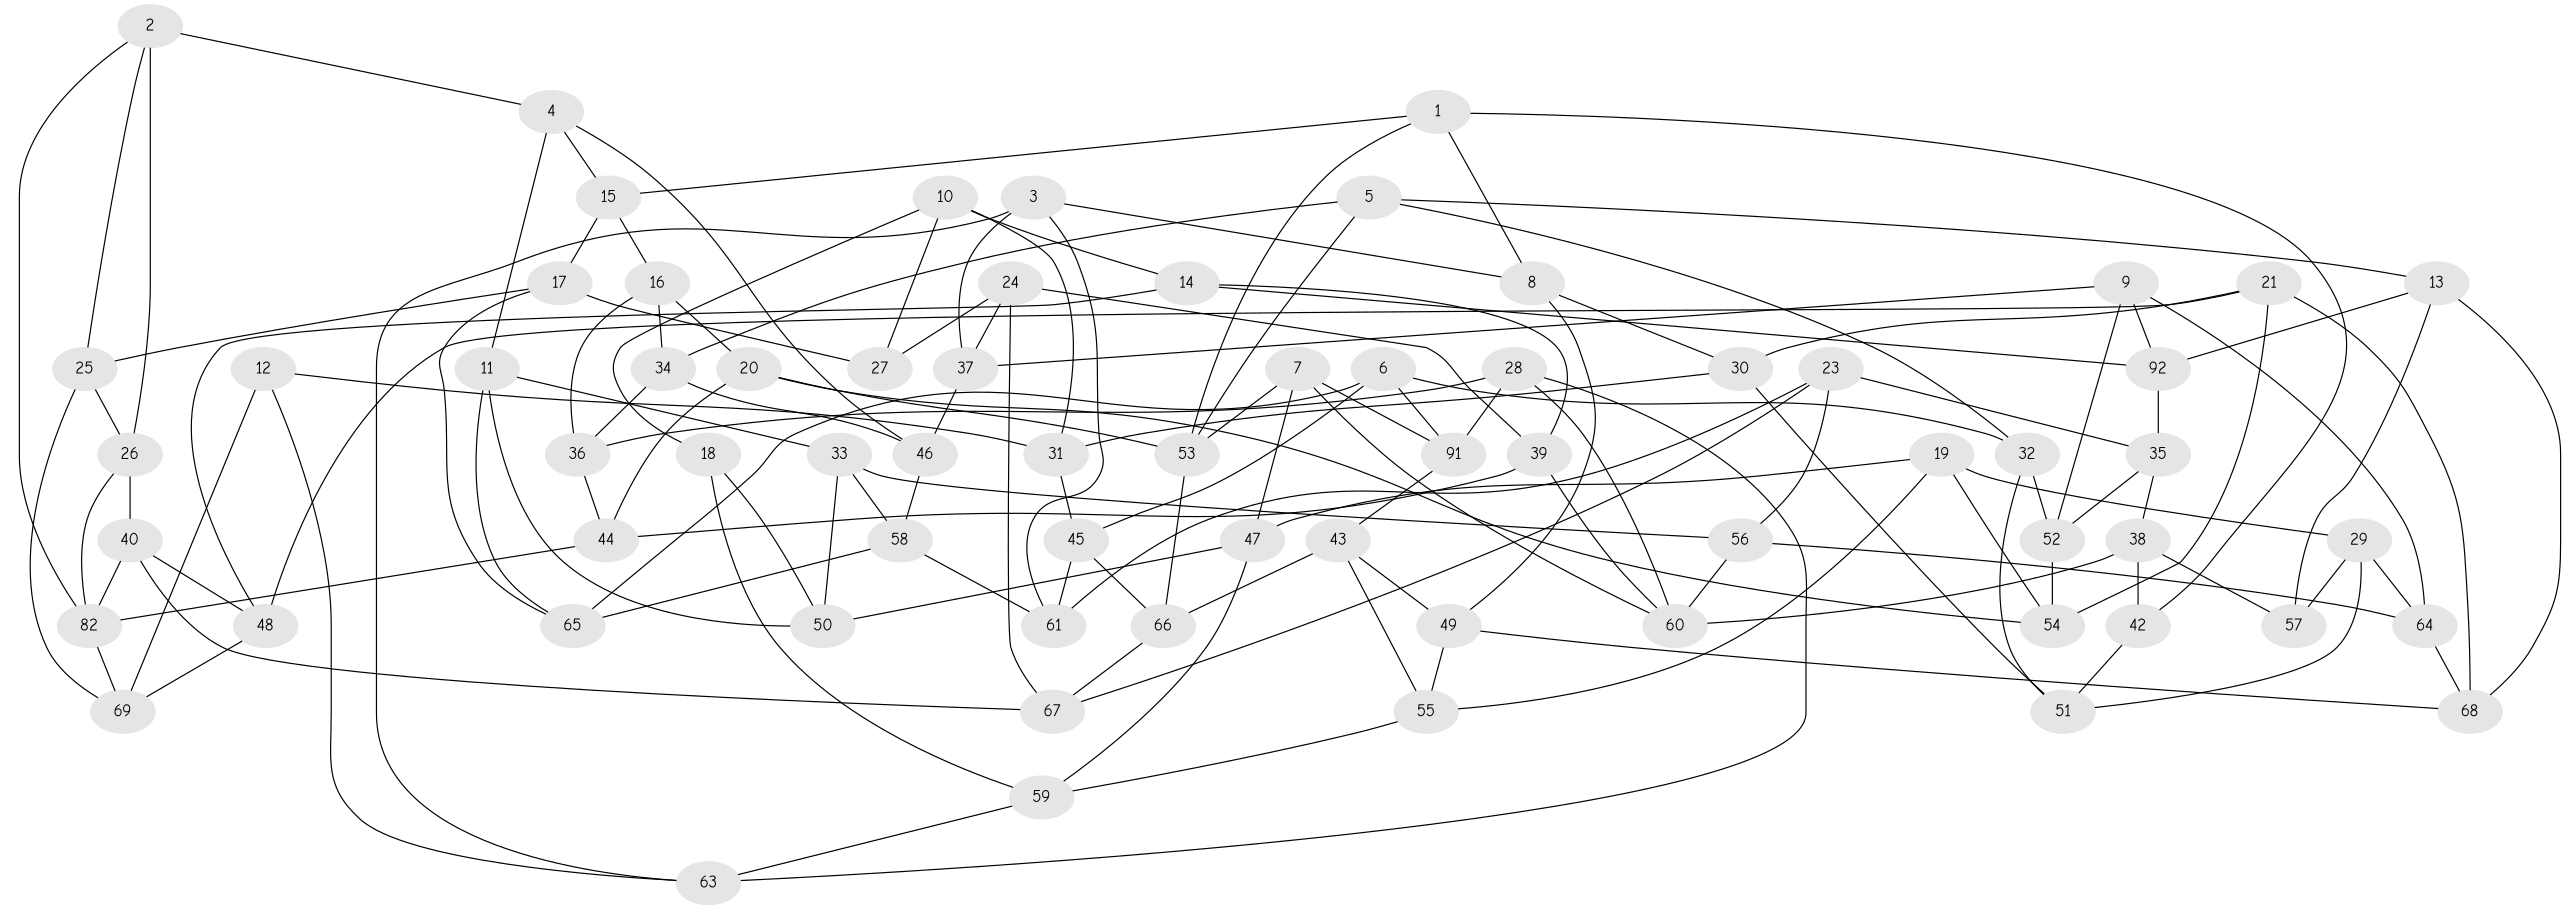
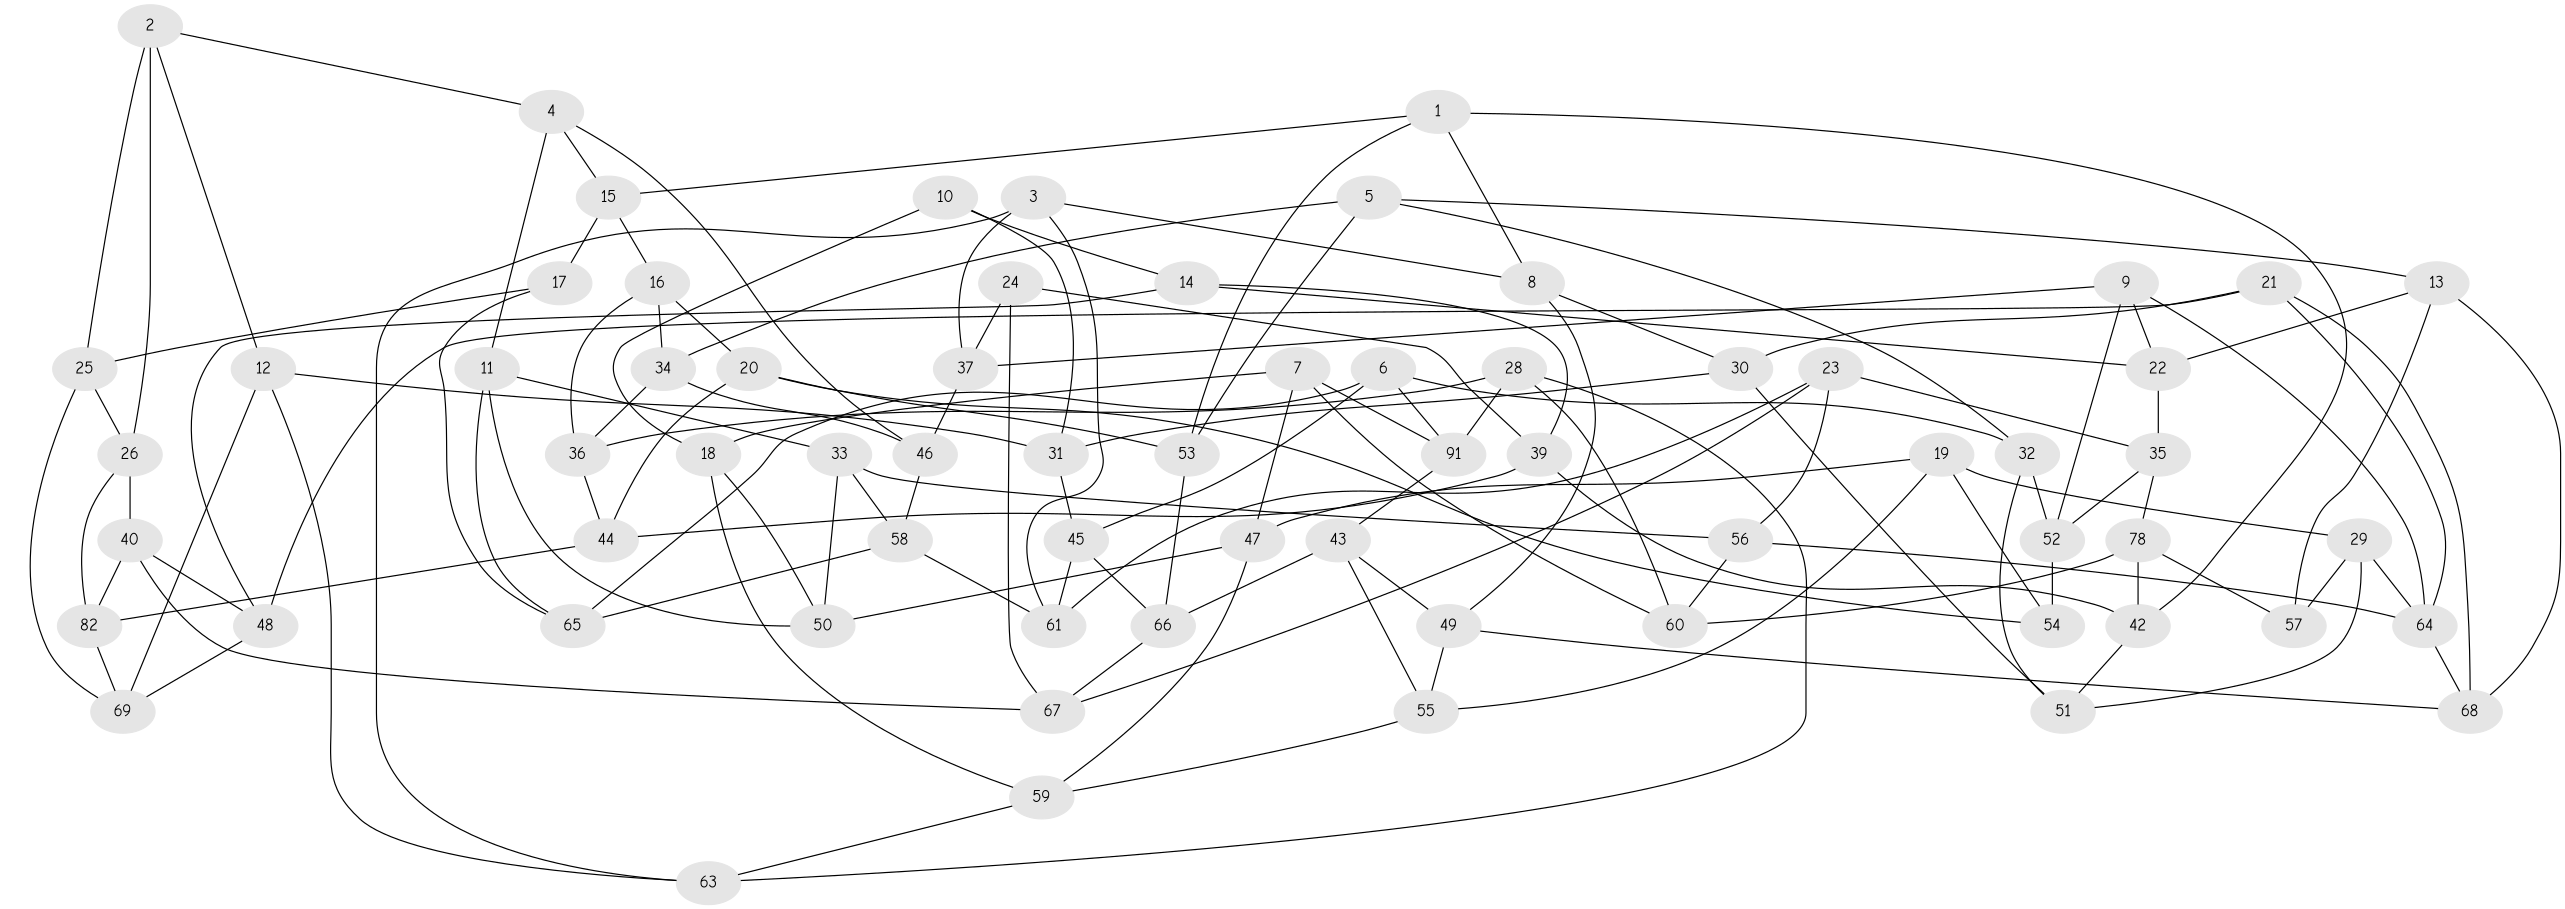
edge "2" -- "82": now "2" -- "12"
node "27": removed
node "92": label "92" -> "22"
edge "7" -- "53": now "7" -- "18"
edge "21" -- "54": now "21" -- "64"
node "38": label "38" -> "78"
edge "39" -- "60": now "39" -- "42"
